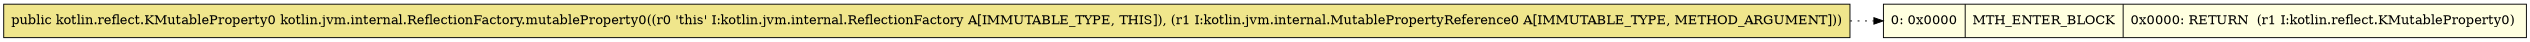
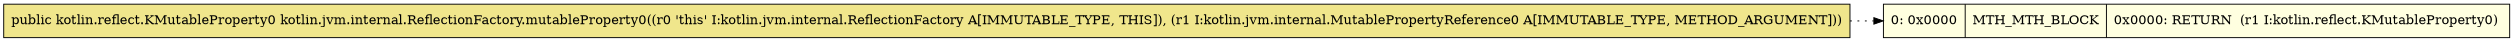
node "0: 0x0000": text "MTH_ENTER_BLOCK" -> "MTH_MTH_BLOCK"
